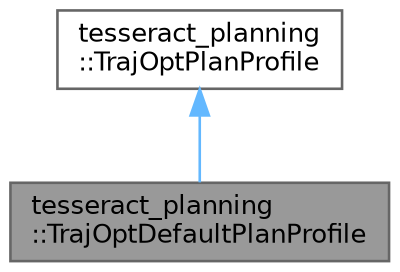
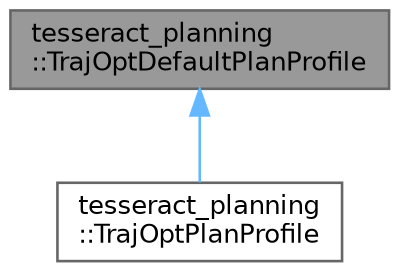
edge "tesseract_planning ::TrajOptDefaultPlanProfile" -> "tesseract_planning ::TrajOptPlanProfile": reversed
